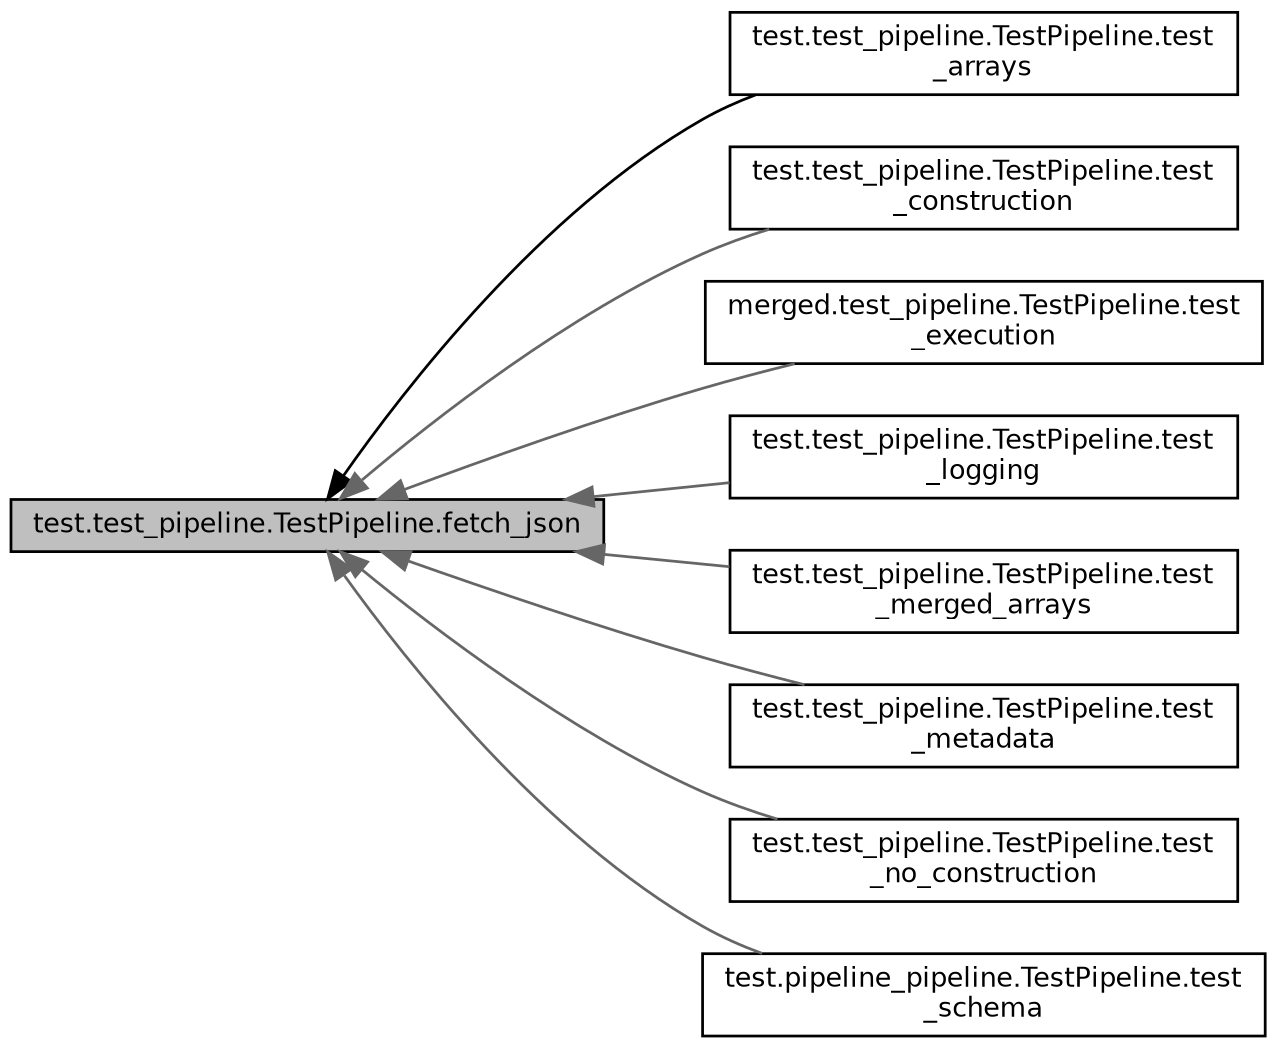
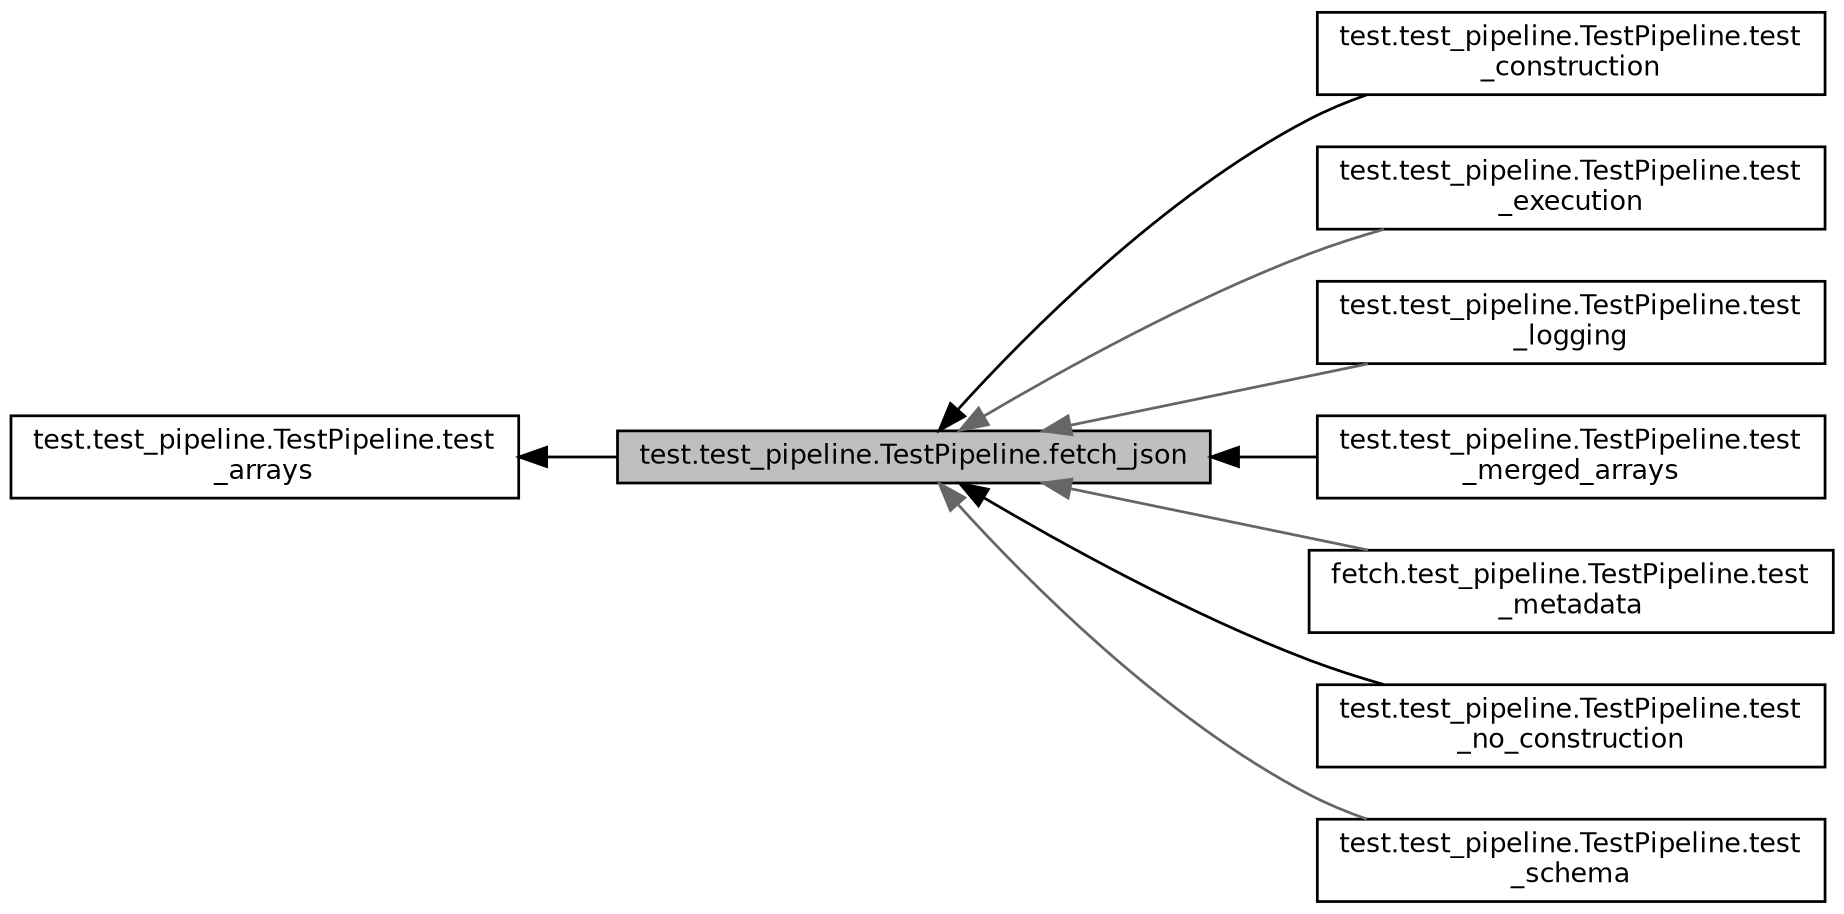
edge "test.test_pipeline.TestPipeline.test _arrays" -> "test.test_pipeline.TestPipeline.fetch_json": reversed
node "merged.test_pipeline.TestPipeline.test _execution": label "merged.test_pipeline.TestPipeline.test _execution" -> "test.test_pipeline.TestPipeline.test _execution"
edge "test.test_pipeline.TestPipeline.test _construction" -> "test.test_pipeline.TestPipeline.fetch_json": color gray40 -> black
edge "test.test_pipeline.TestPipeline.test _merged_arrays" -> "test.test_pipeline.TestPipeline.fetch_json": color gray40 -> black
edge "test.test_pipeline.TestPipeline.test _no_construction" -> "test.test_pipeline.TestPipeline.fetch_json": color gray40 -> black
node "test.test_pipeline.TestPipeline.test _metadata": label "test.test_pipeline.TestPipeline.test _metadata" -> "fetch.test_pipeline.TestPipeline.test _metadata"
node "test.pipeline_pipeline.TestPipeline.test _schema": label "test.pipeline_pipeline.TestPipeline.test _schema" -> "test.test_pipeline.TestPipeline.test _schema"
